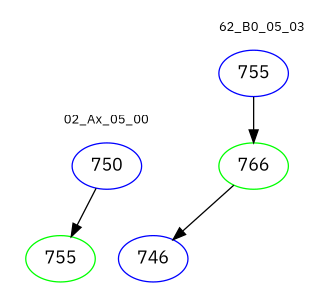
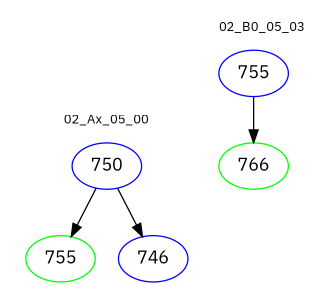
cluster "62_B0_05_03": label "62_B0_05_03" -> "02_B0_05_03"
edge "766" -> "746": now "750" -> "746"
